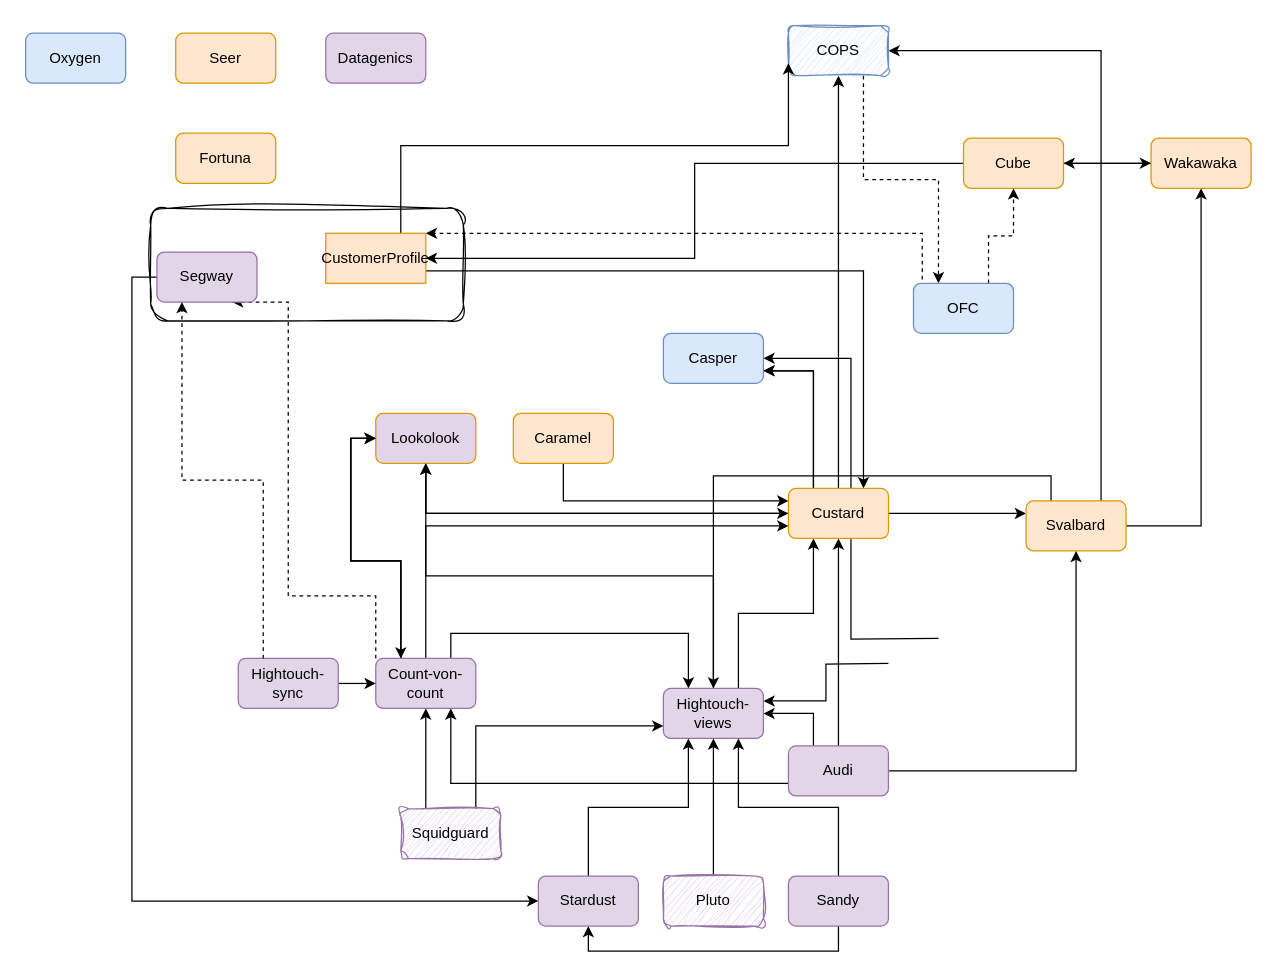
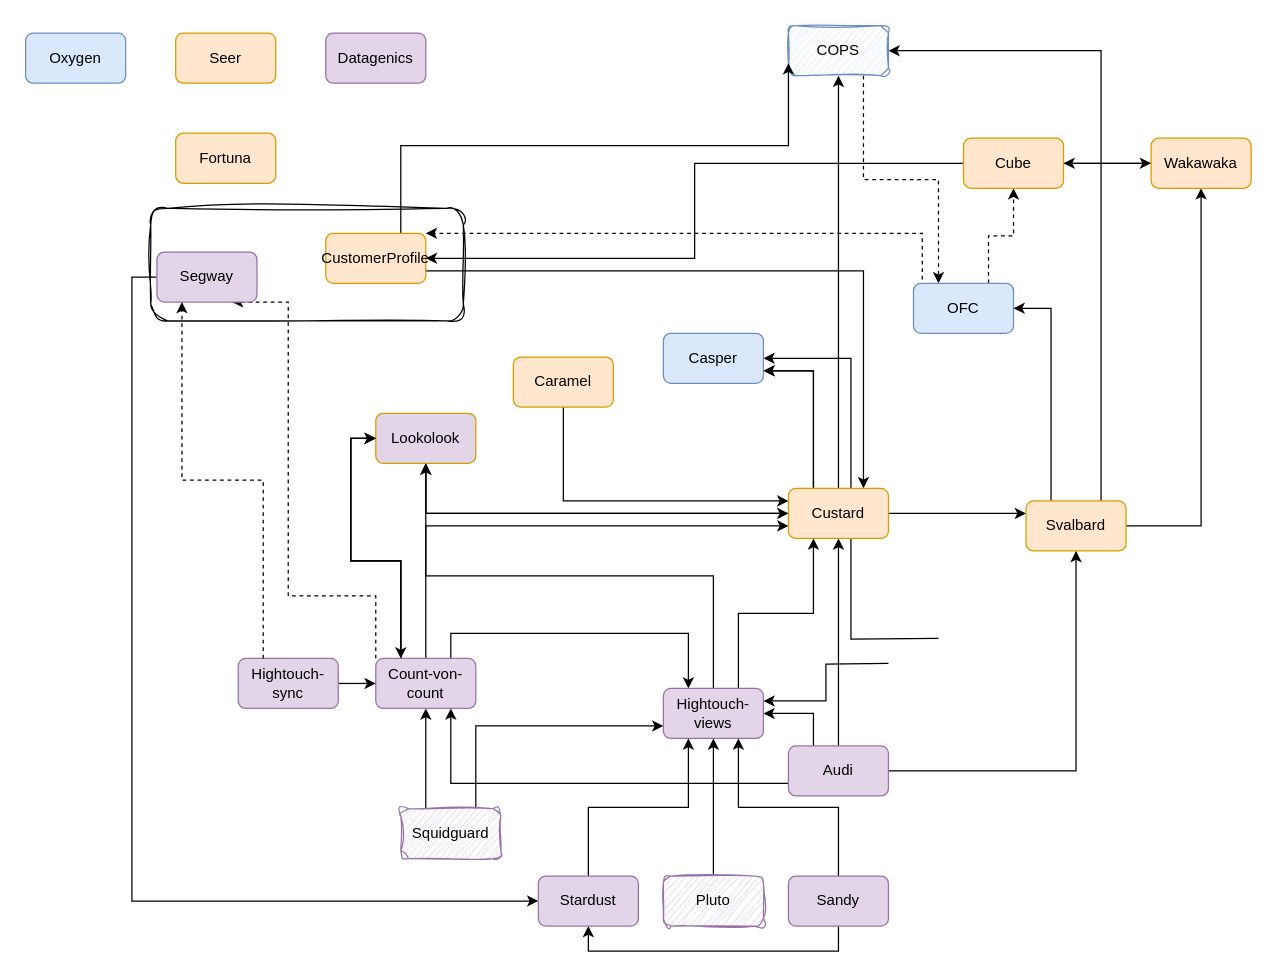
node "CustomerProfile": shape rectangle -> rounded rectangle
node "Caramel": moved (563, 438) -> (563, 382)
edge "Svalbard" -> "Hightouch-views": now "Svalbard" -> "OFC"
